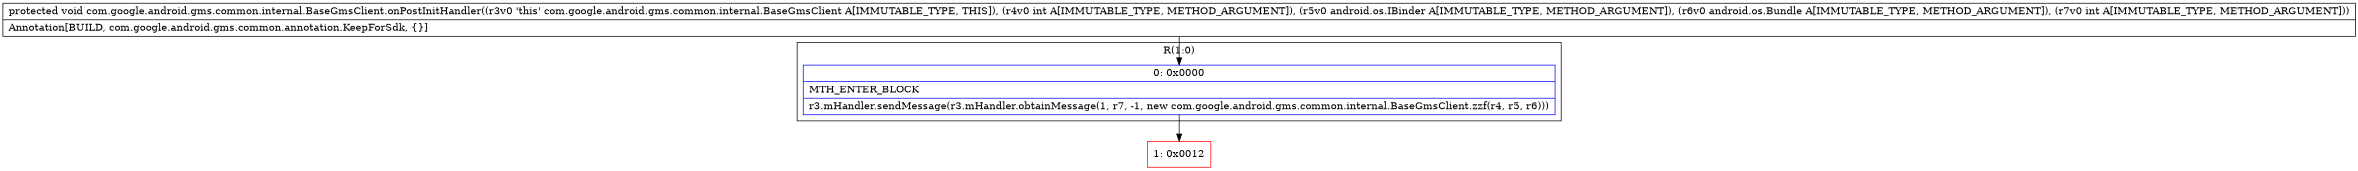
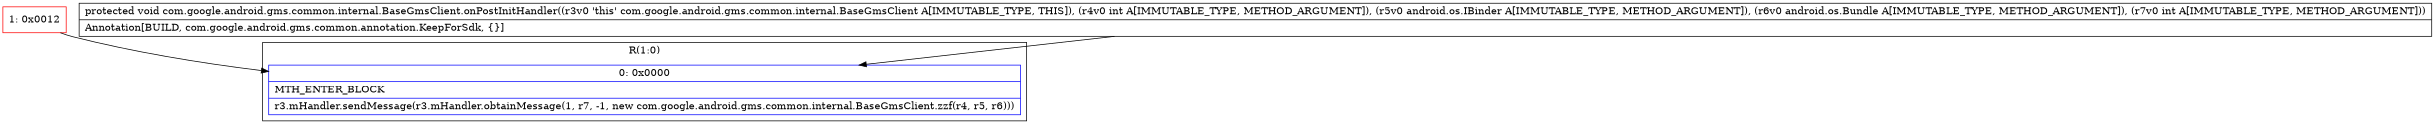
edge "0: 0x0000" -> "1: 0x0012": reversed
